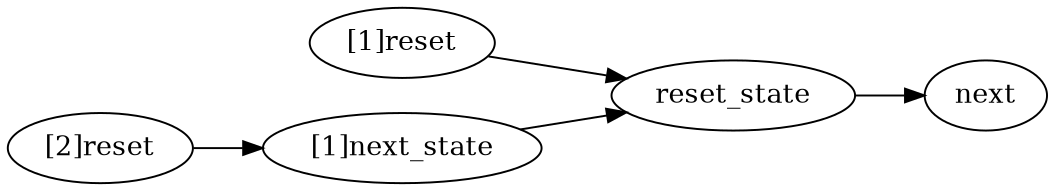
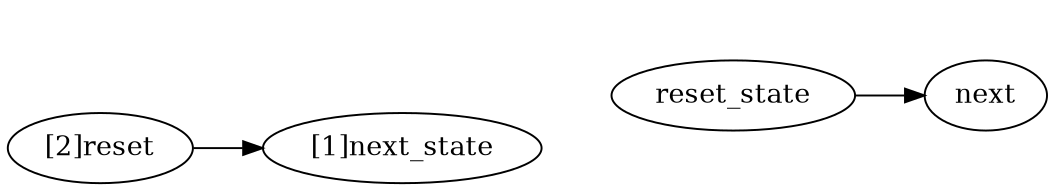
node "[1]reset": removed
edge "[1]next_state" -> "reset_state": removed
